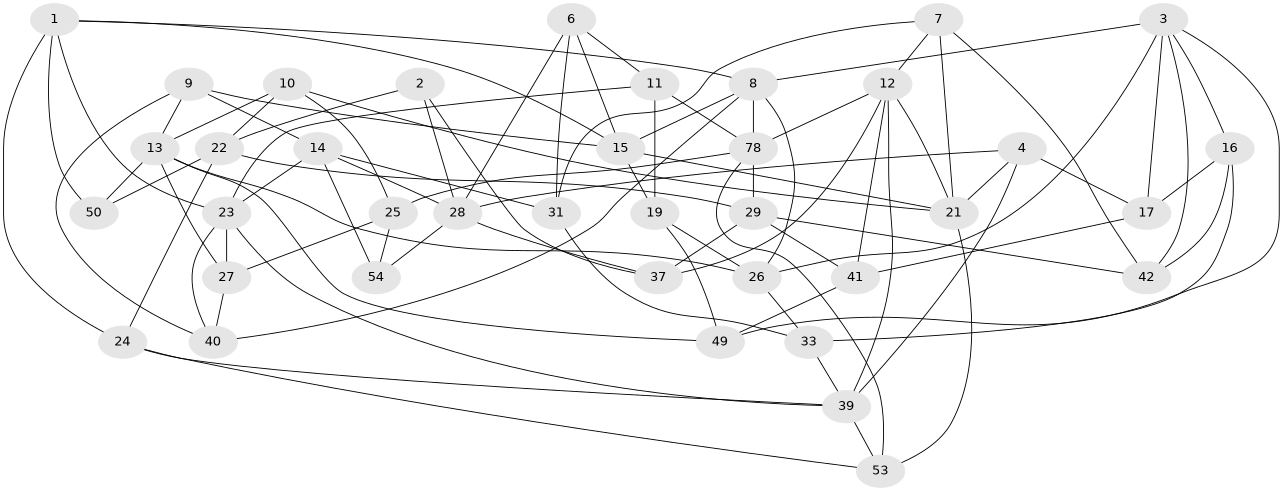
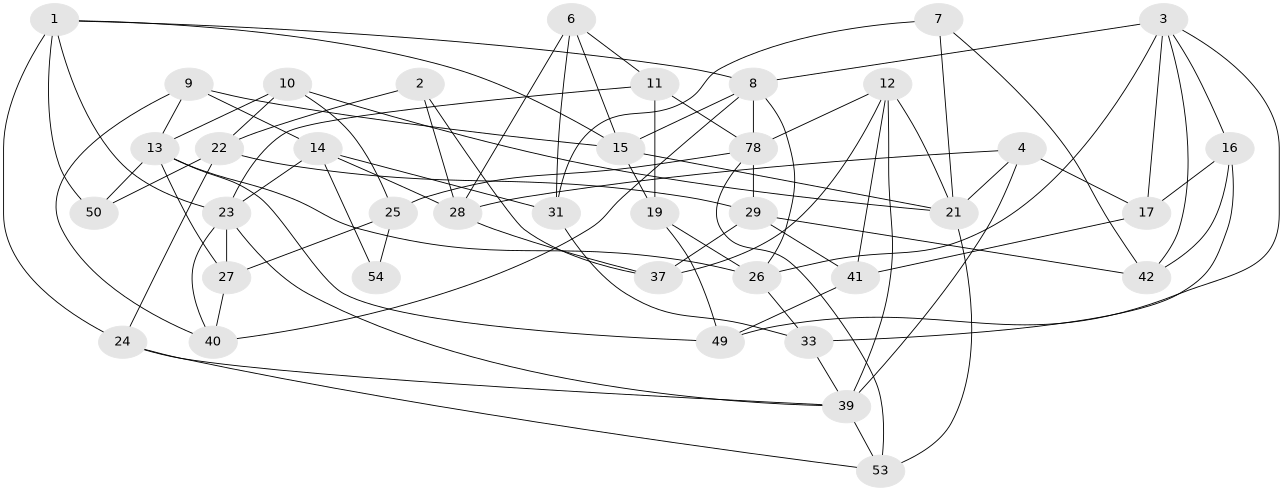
edge "7" -- "12": removed
edge "28" -- "54": removed
